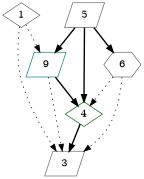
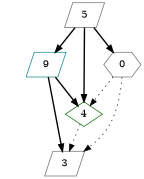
node "1": removed
node "6": label "6" -> "0"
edge "9" -> "3": style dotted -> bold
edge "4" -> "3": style bold -> dotted
